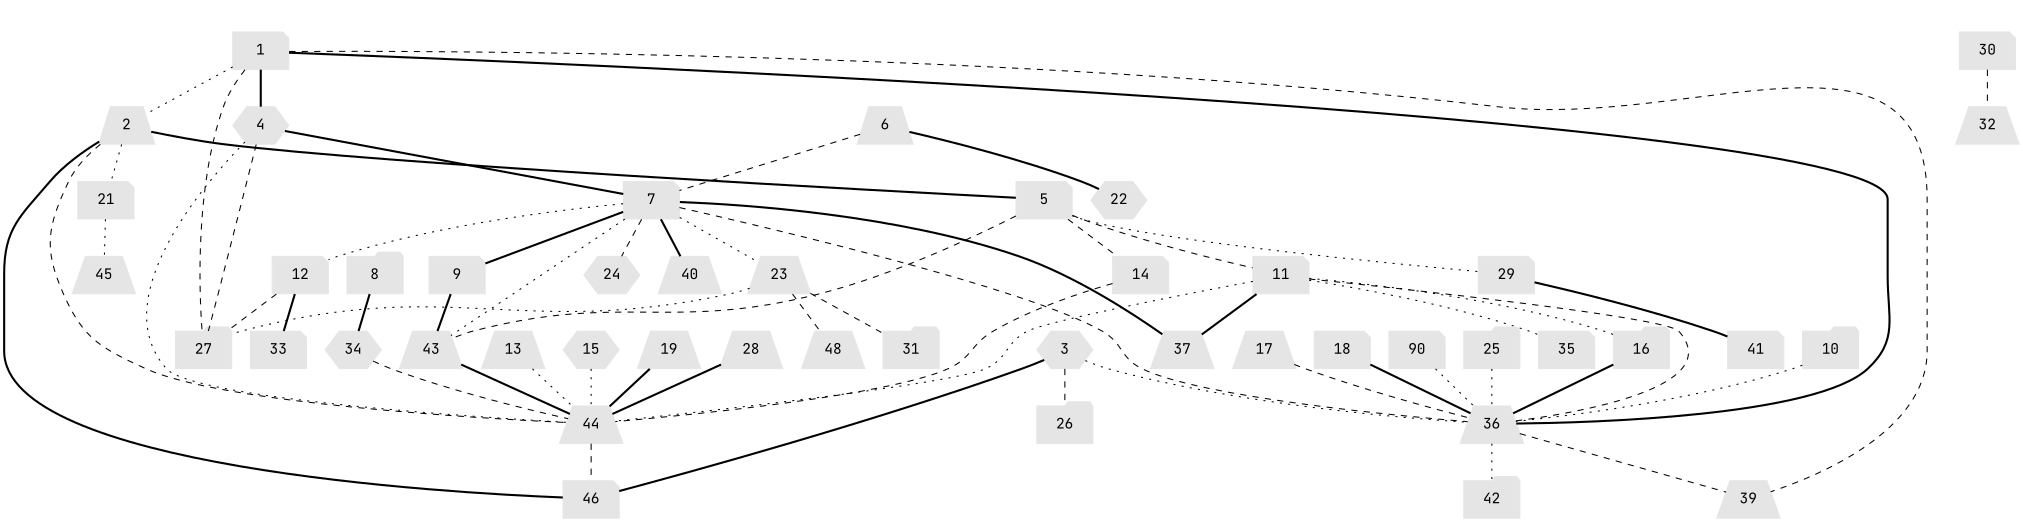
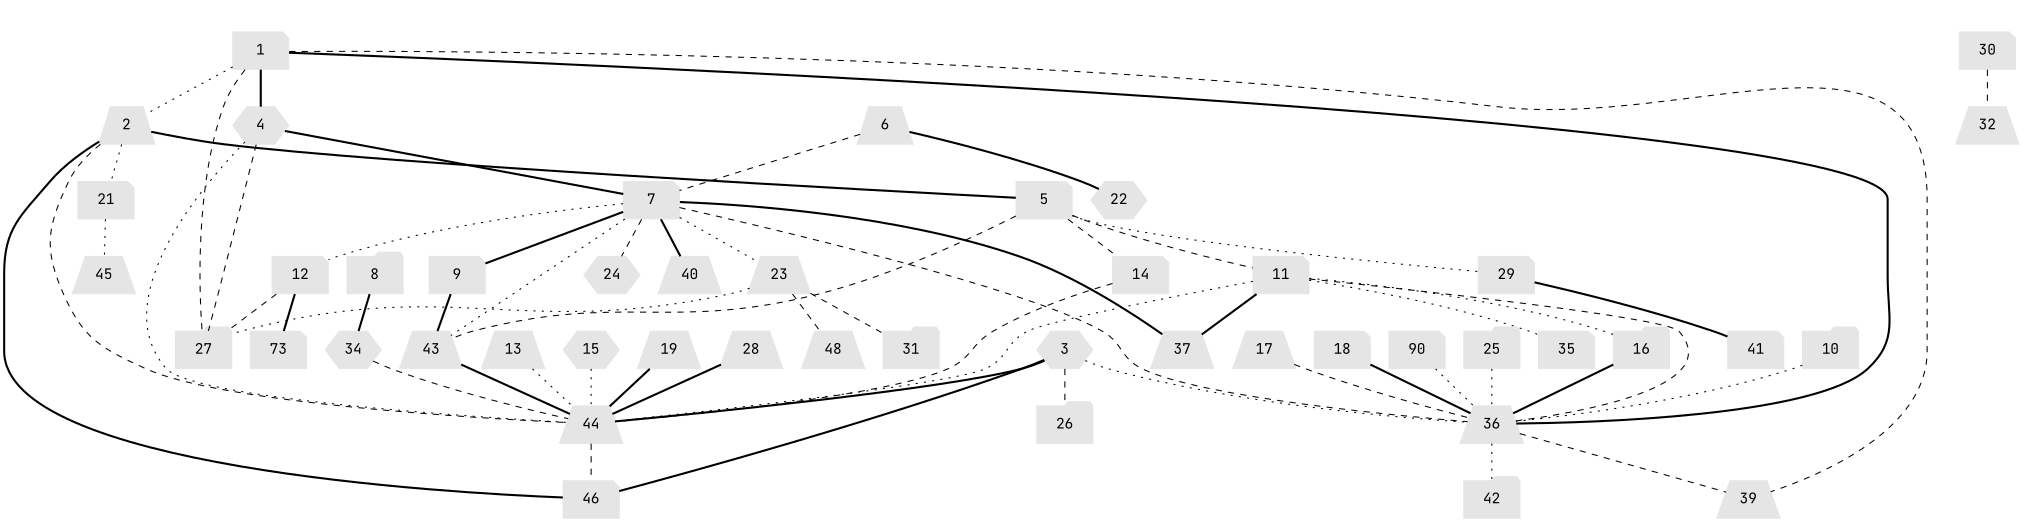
node "33": label "33" -> "73"
edge "3" -- "44": added
